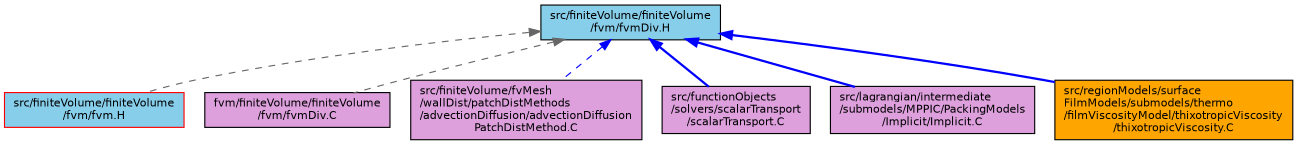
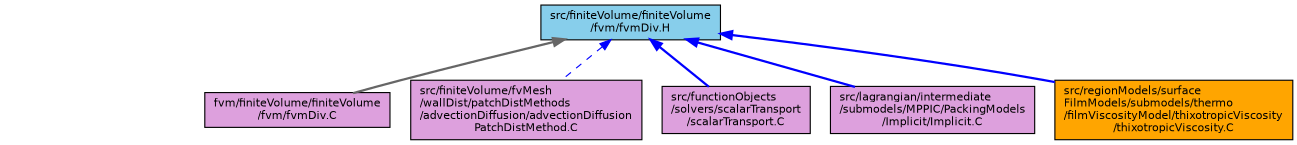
edge "fvm/finiteVolume/finiteVolume /fvm/fvmDiv.C" -> "src/finiteVolume/finiteVolume /fvm/fvmDiv.H": style dashed -> bold
node "src/finiteVolume/finiteVolume /fvm/fvm.H": removed
